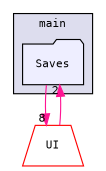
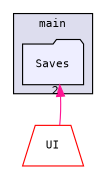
edge "Saves" -> "UI": removed
